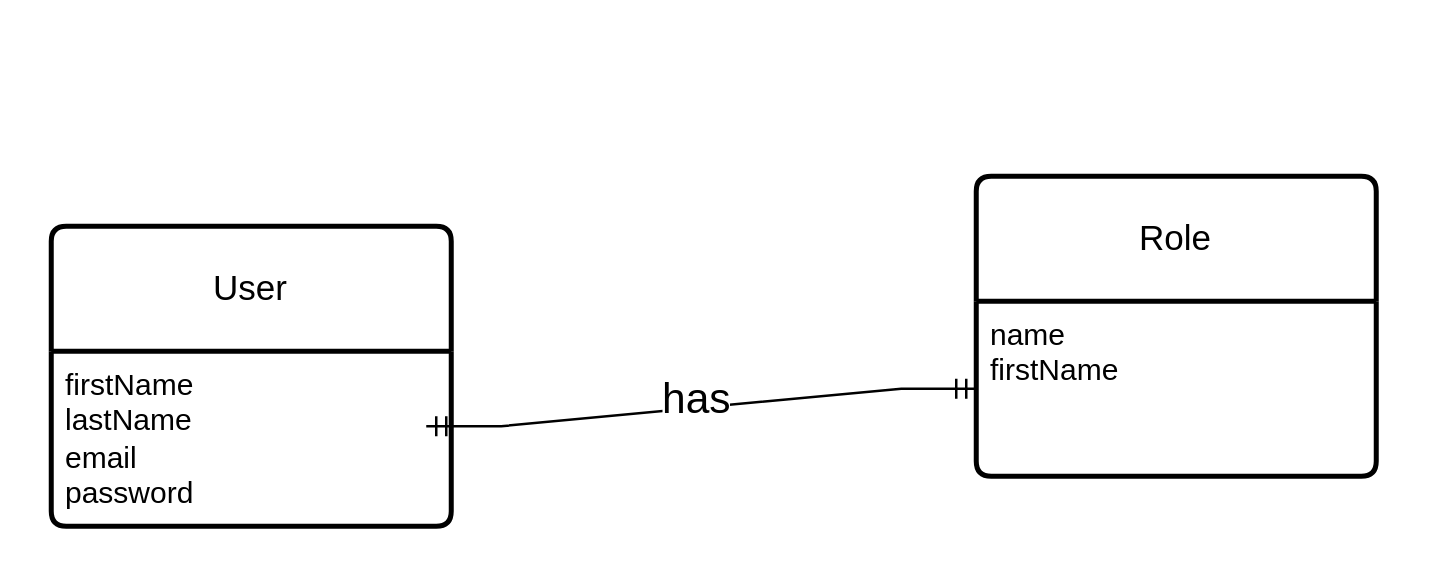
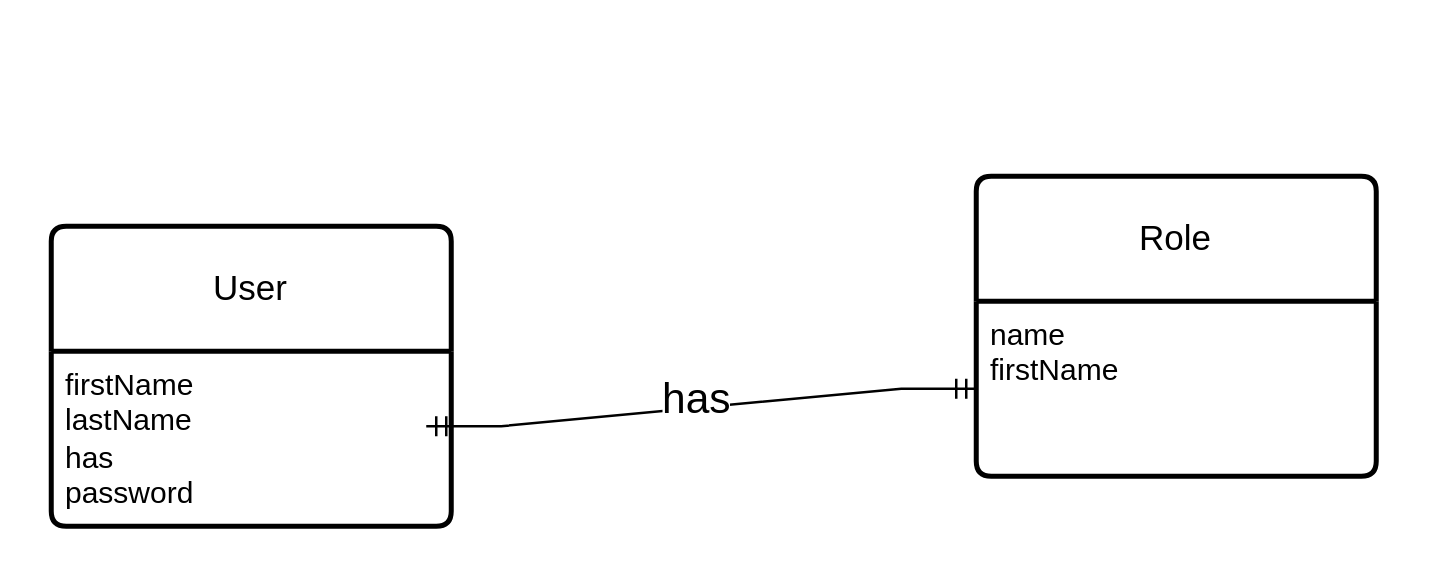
node "firstName lastName email password": label "firstName lastName email password" -> "firstName lastName has password"
